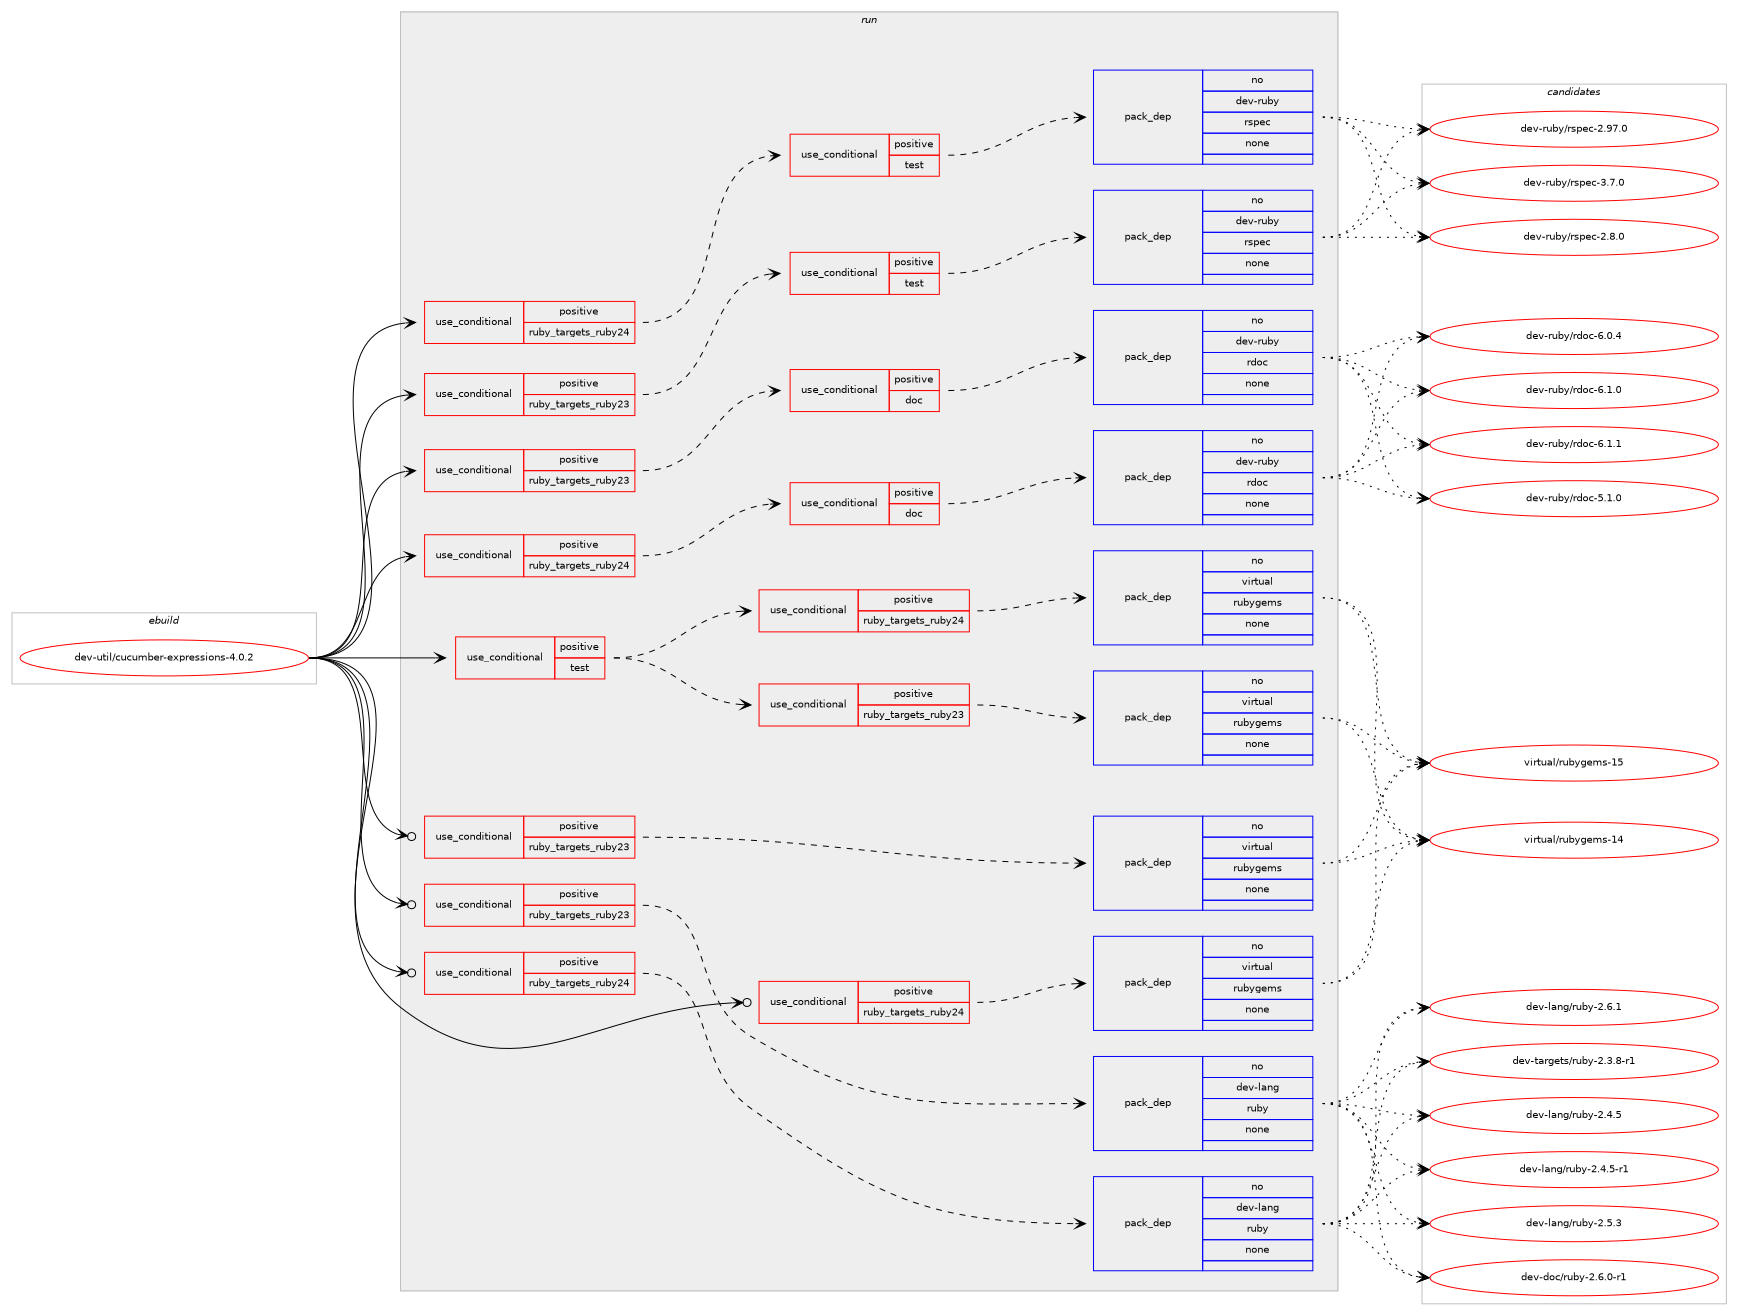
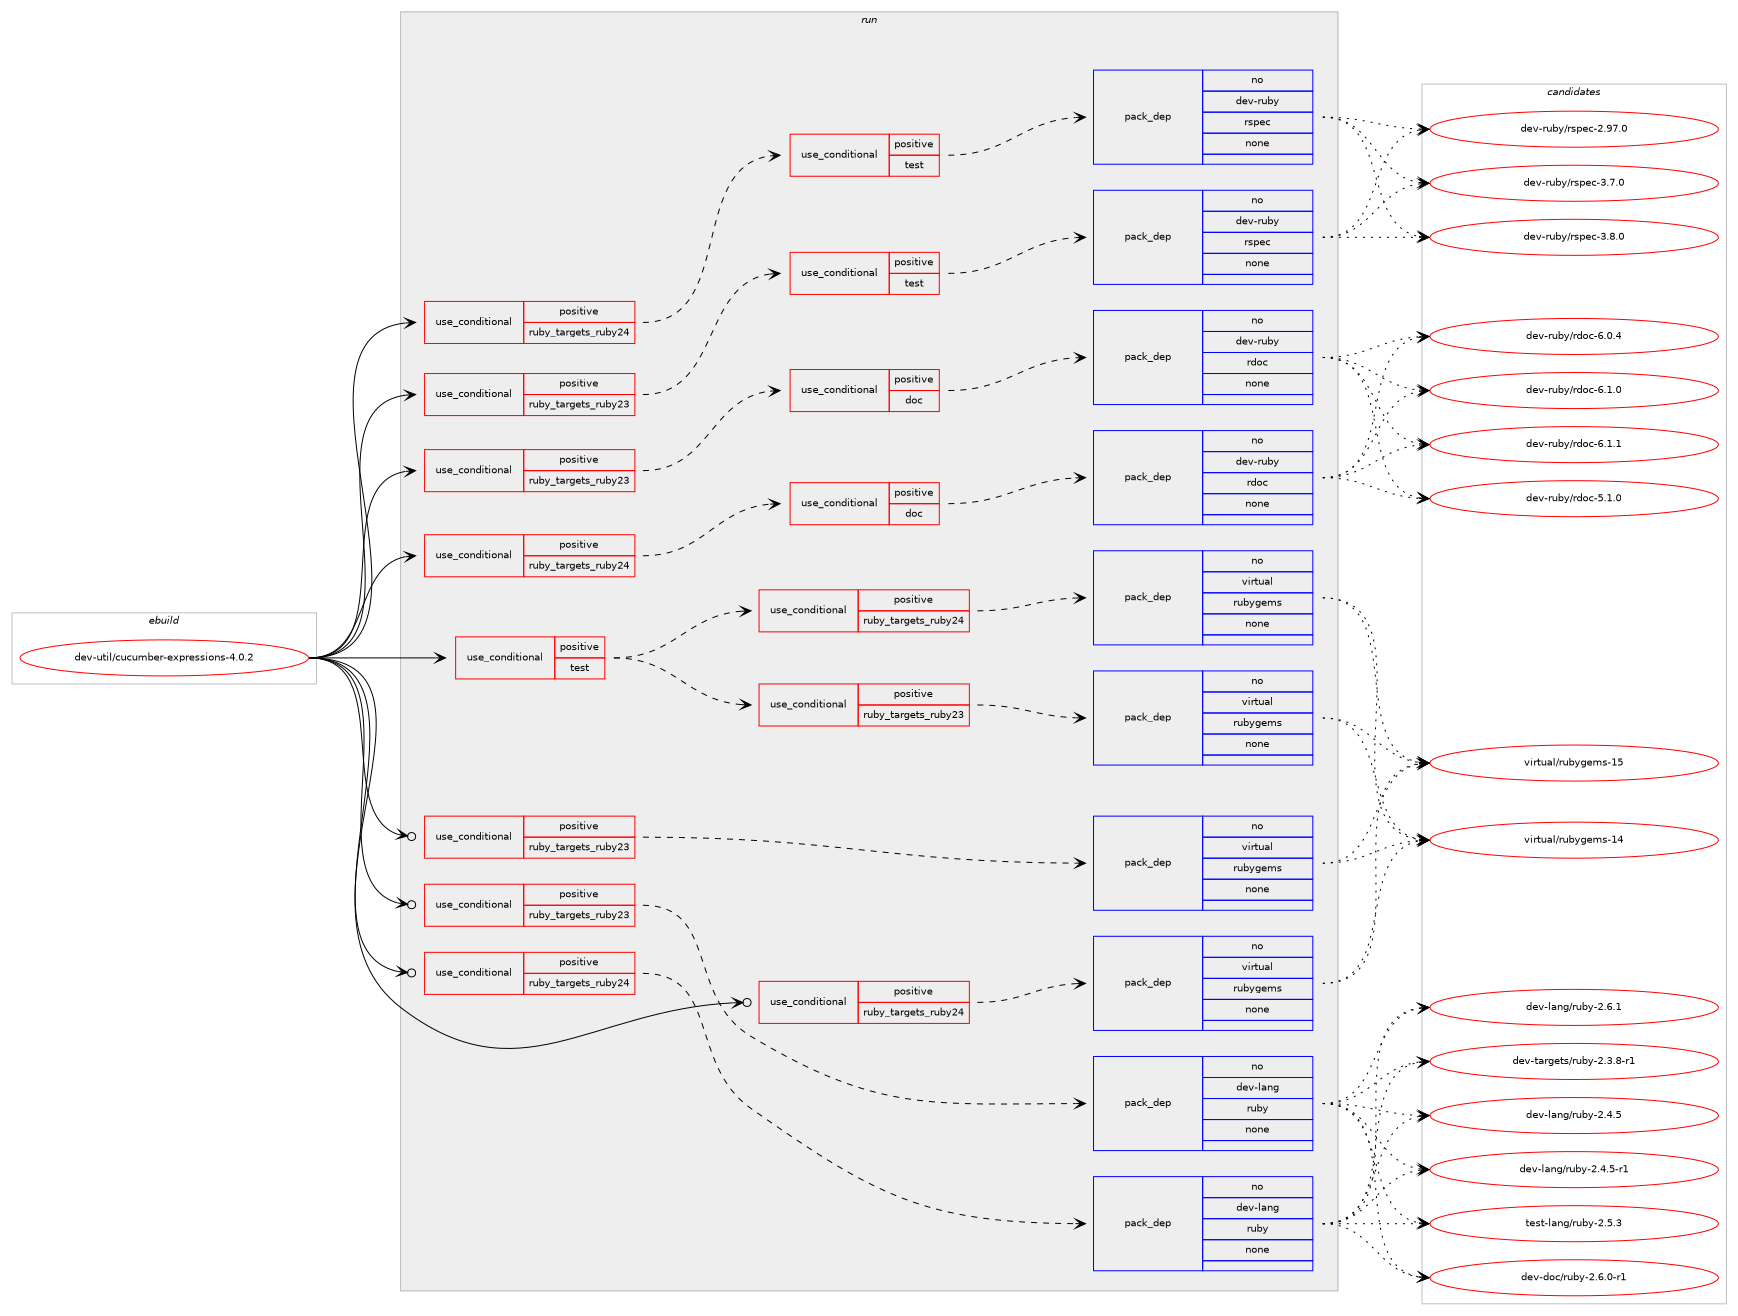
node "dev-ruby/rspec-2.8.0": label "dev-ruby/rspec-2.8.0" -> "dev-ruby/rspec-3.8.0"
node "dev-lang/ruby-2.5.3": label "dev-lang/ruby-2.5.3" -> "test-lang/ruby-2.5.3"
